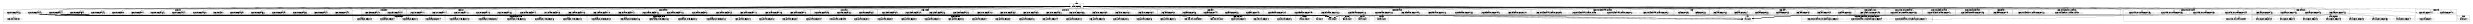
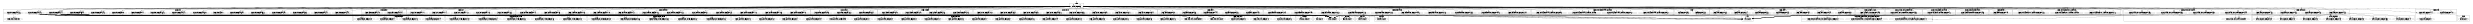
node "SOM::Serializer::BEGIN@725": label "SOM::Serializer::BEGIN@725" -> "SOAP::Serializer::BEGIN@725"
node "SOAP::XMLSchema2001::Serializer::BEGIN@216": added
